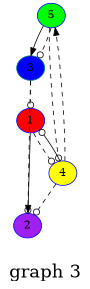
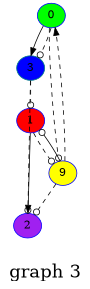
node "5": label "5" -> "0"
node "4": label "4" -> "9"
